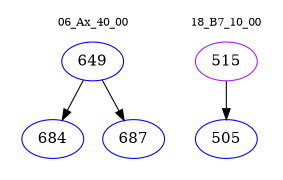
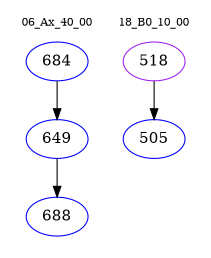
cluster "18_B7_10_00": label "18_B7_10_00" -> "18_B0_10_00"
node "515": label "515" -> "518"
edge "649" -> "684": reversed
node "687": label "687" -> "688"
